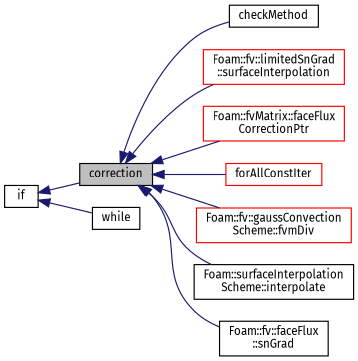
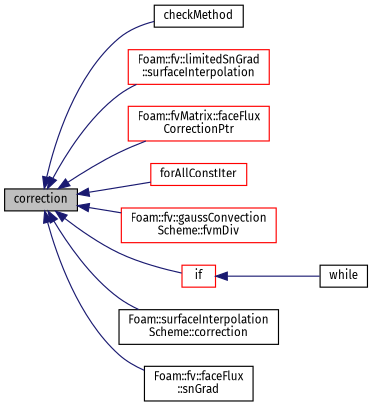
edge "correction" -> "if": reversed
node "if": color black -> red
node "Foam::surfaceInterpolation Scheme::interpolate": label "Foam::surfaceInterpolation Scheme::interpolate" -> "Foam::surfaceInterpolation Scheme::correction"
